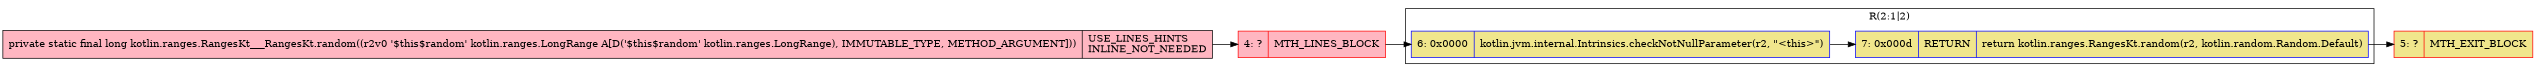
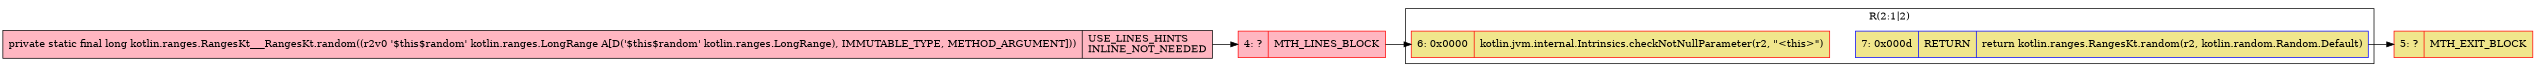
node "6: 0x0000": color blue -> red
edge "6: 0x0000" -> "7: 0x000d": removed
